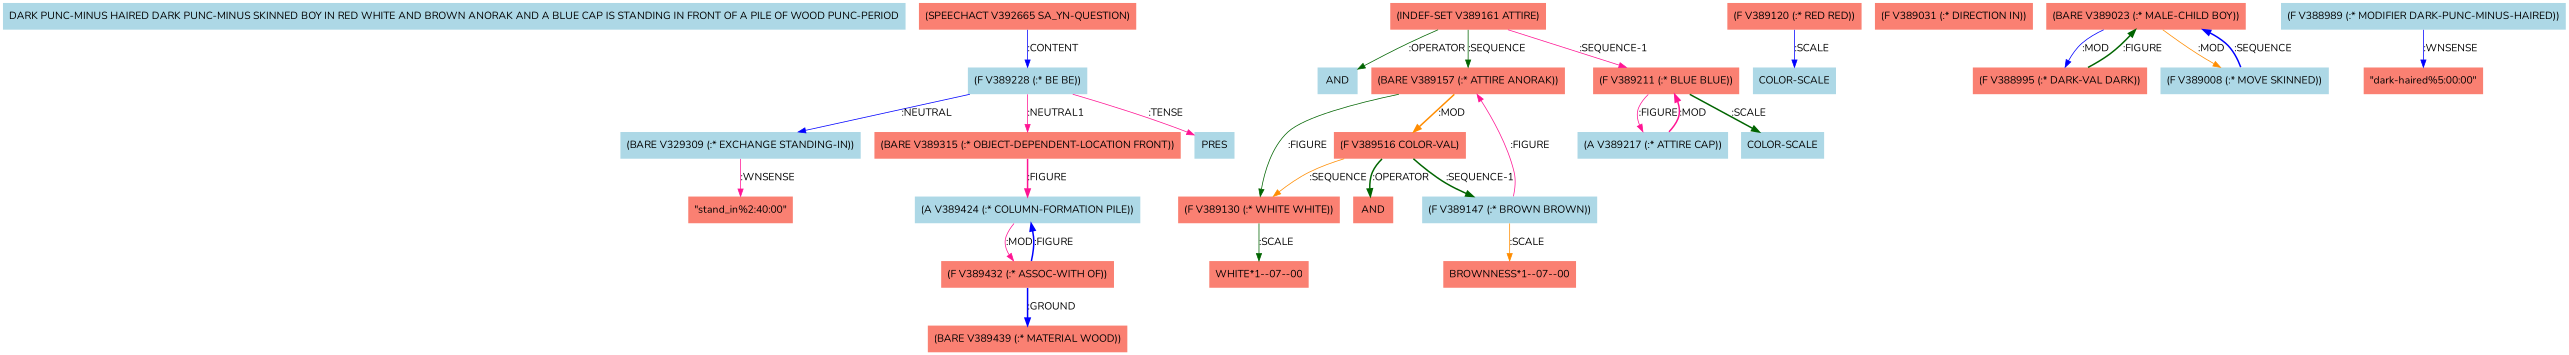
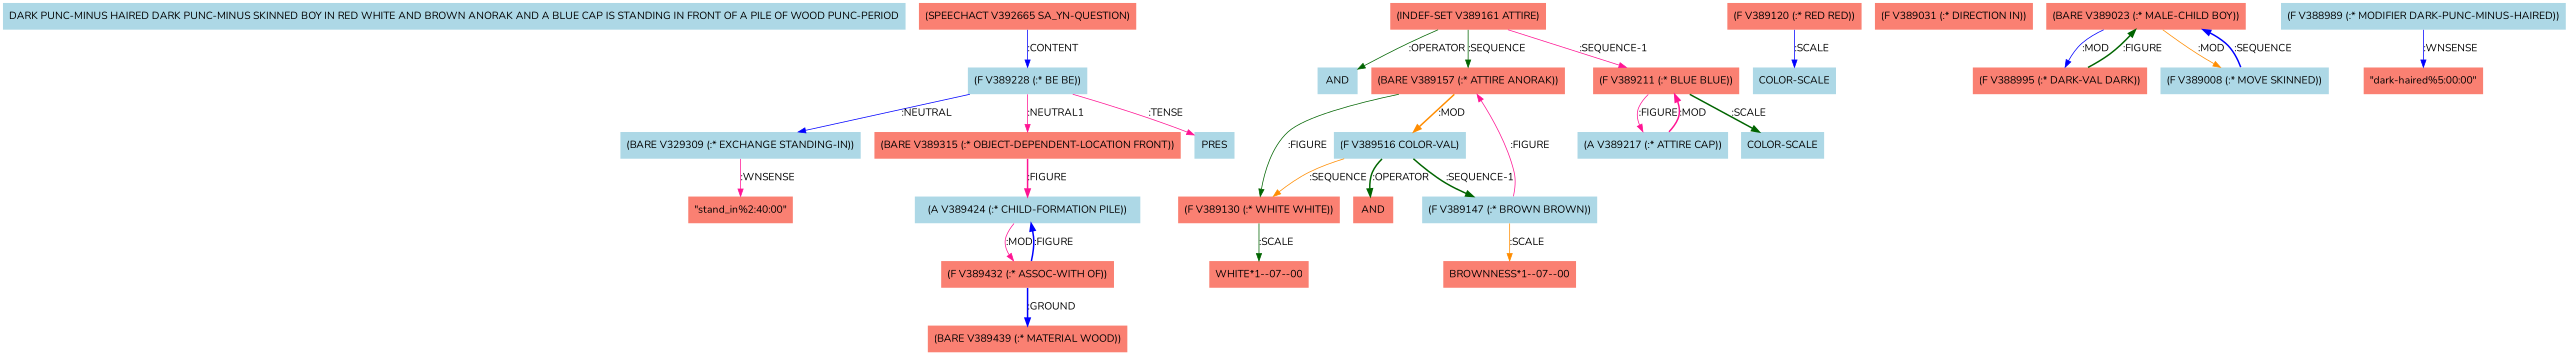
node "(F V389516 COLOR-VAL)": fillcolor salmon -> lightblue
node "(A V389424 (:* COLUMN-FORMATION PILE))": label "(A V389424 (:* COLUMN-FORMATION PILE))" -> "(A V389424 (:* CHILD-FORMATION PILE))"
